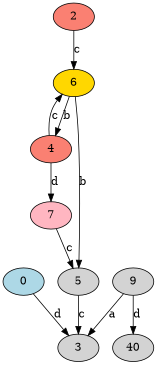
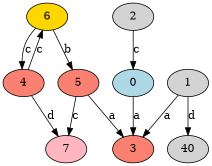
node "2": fillcolor salmon -> lightgrey
edge "2" -> "6": now "2" -> "0"
edge "6" -> "4": label "b" -> "c"
edge "7" -> "5": reversed
node "5": fillcolor lightgrey -> salmon
node "9": label "9" -> "1"
edge "0" -> "3": label "d" -> "a"
edge "5" -> "3": label "c" -> "a"
node "3": fillcolor lightgrey -> salmon
